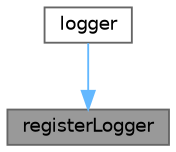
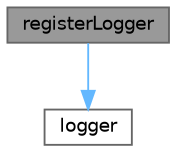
edge "logger" -> "registerLogger": reversed
